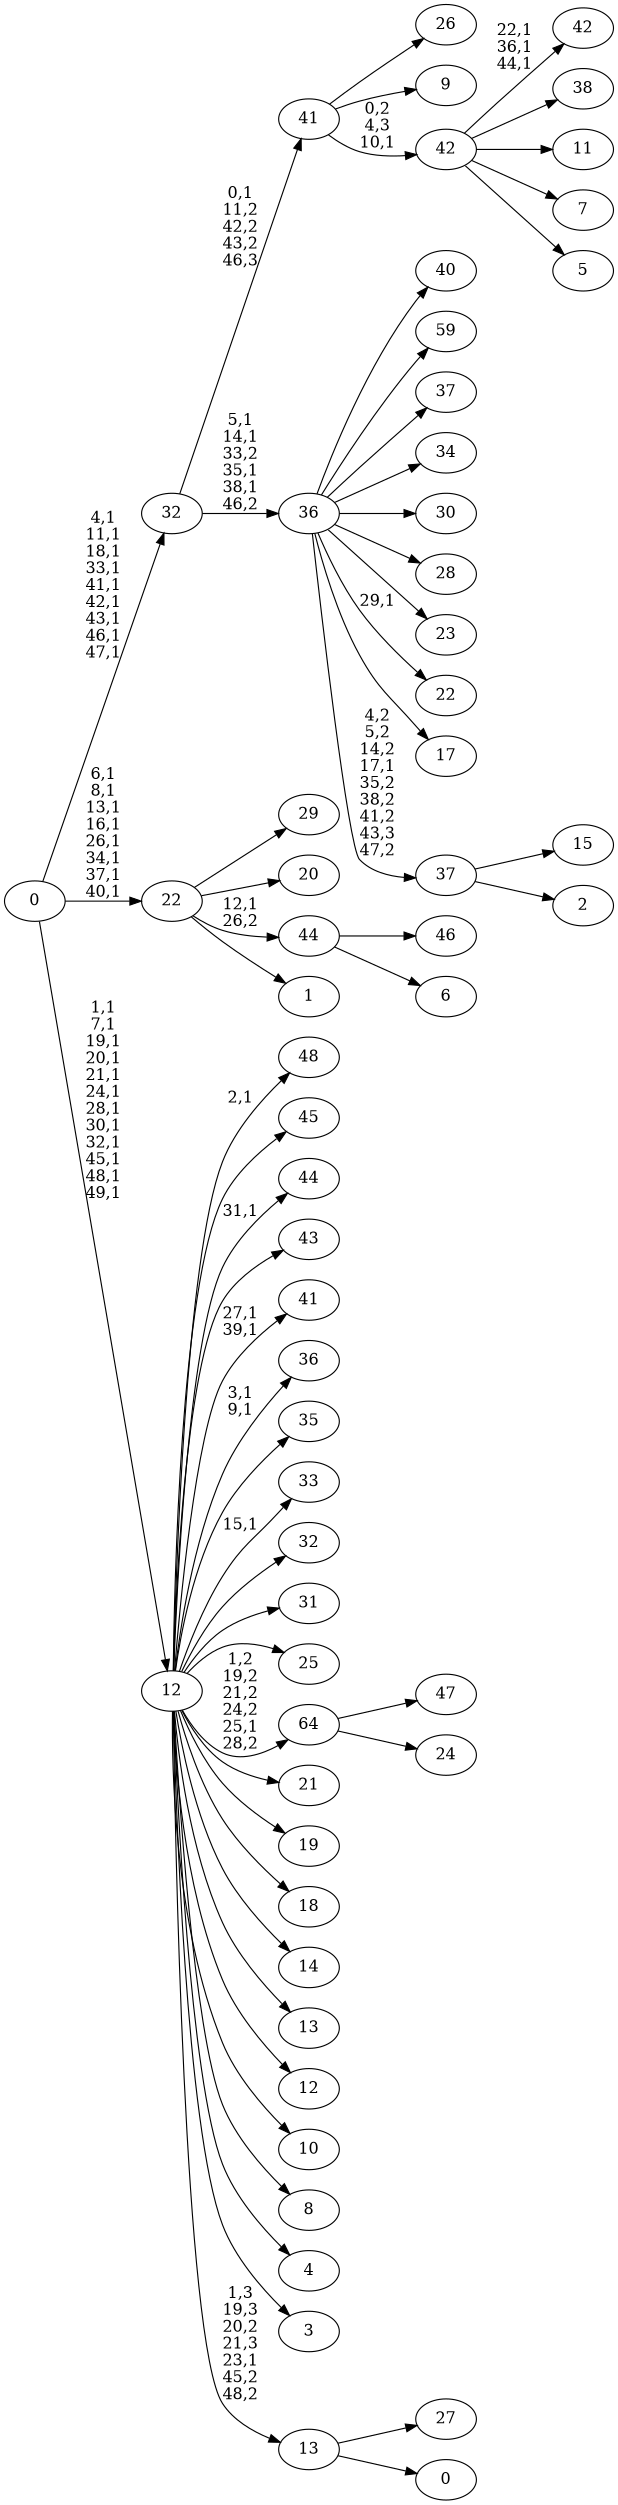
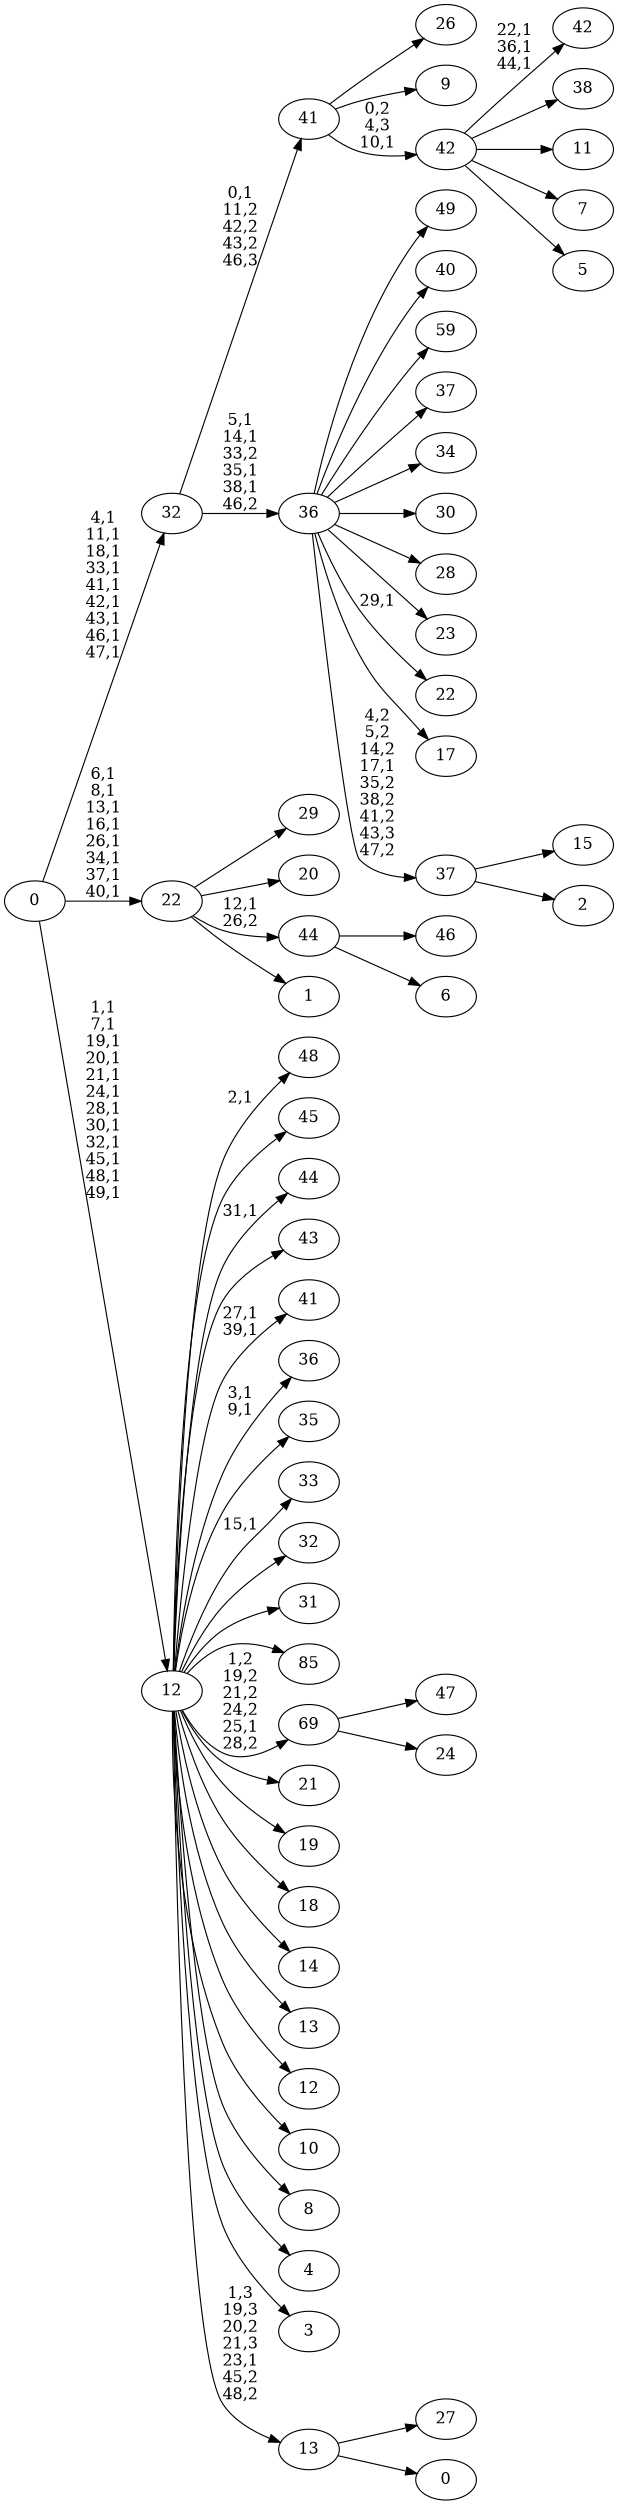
node "49": added
node "25": label "25" -> "85"
node "64": label "64" -> "69"
